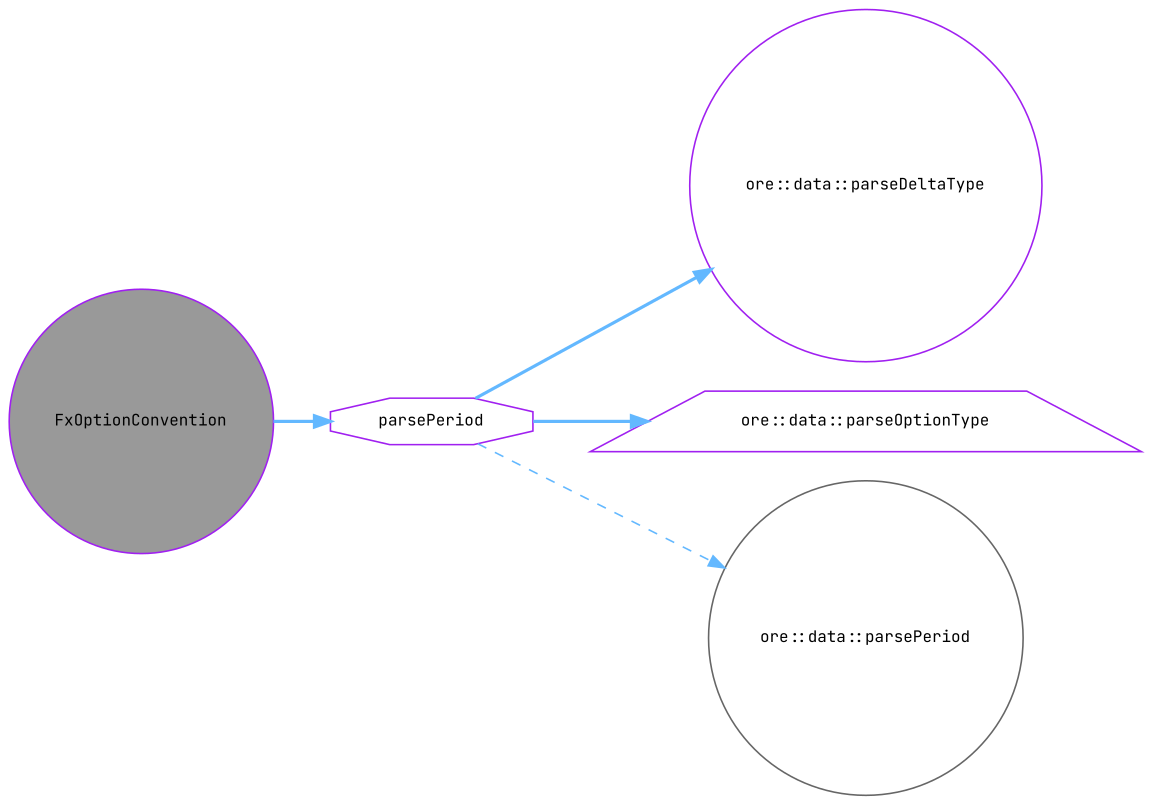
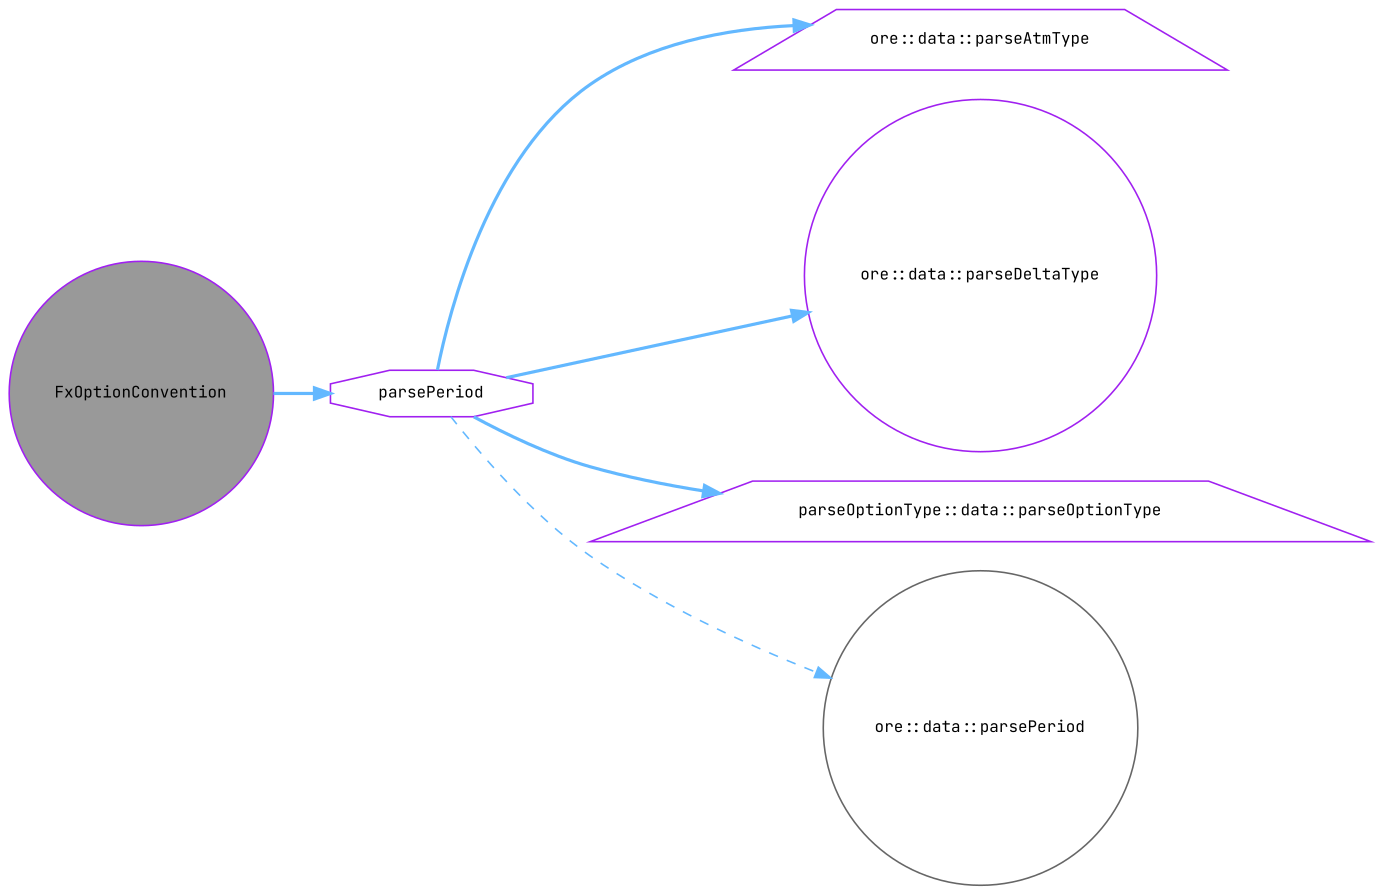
node "ore::data::parseAtmType": added
node "ore::data::parseOptionType": label "ore::data::parseOptionType" -> "parseOptionType::data::parseOptionType"
